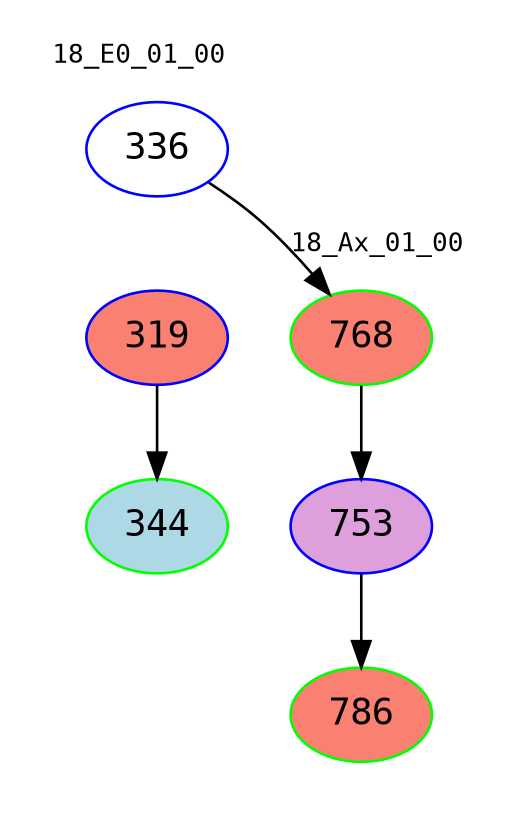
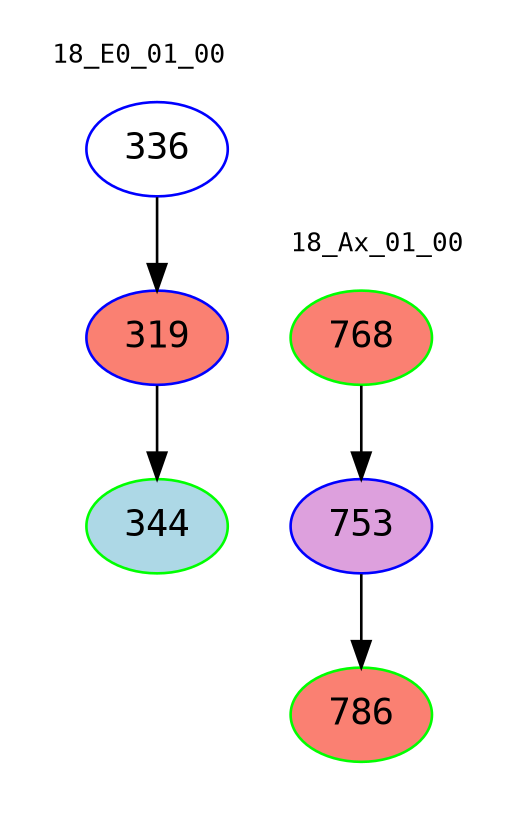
edge "336" -> "768": now "336" -> "319"
